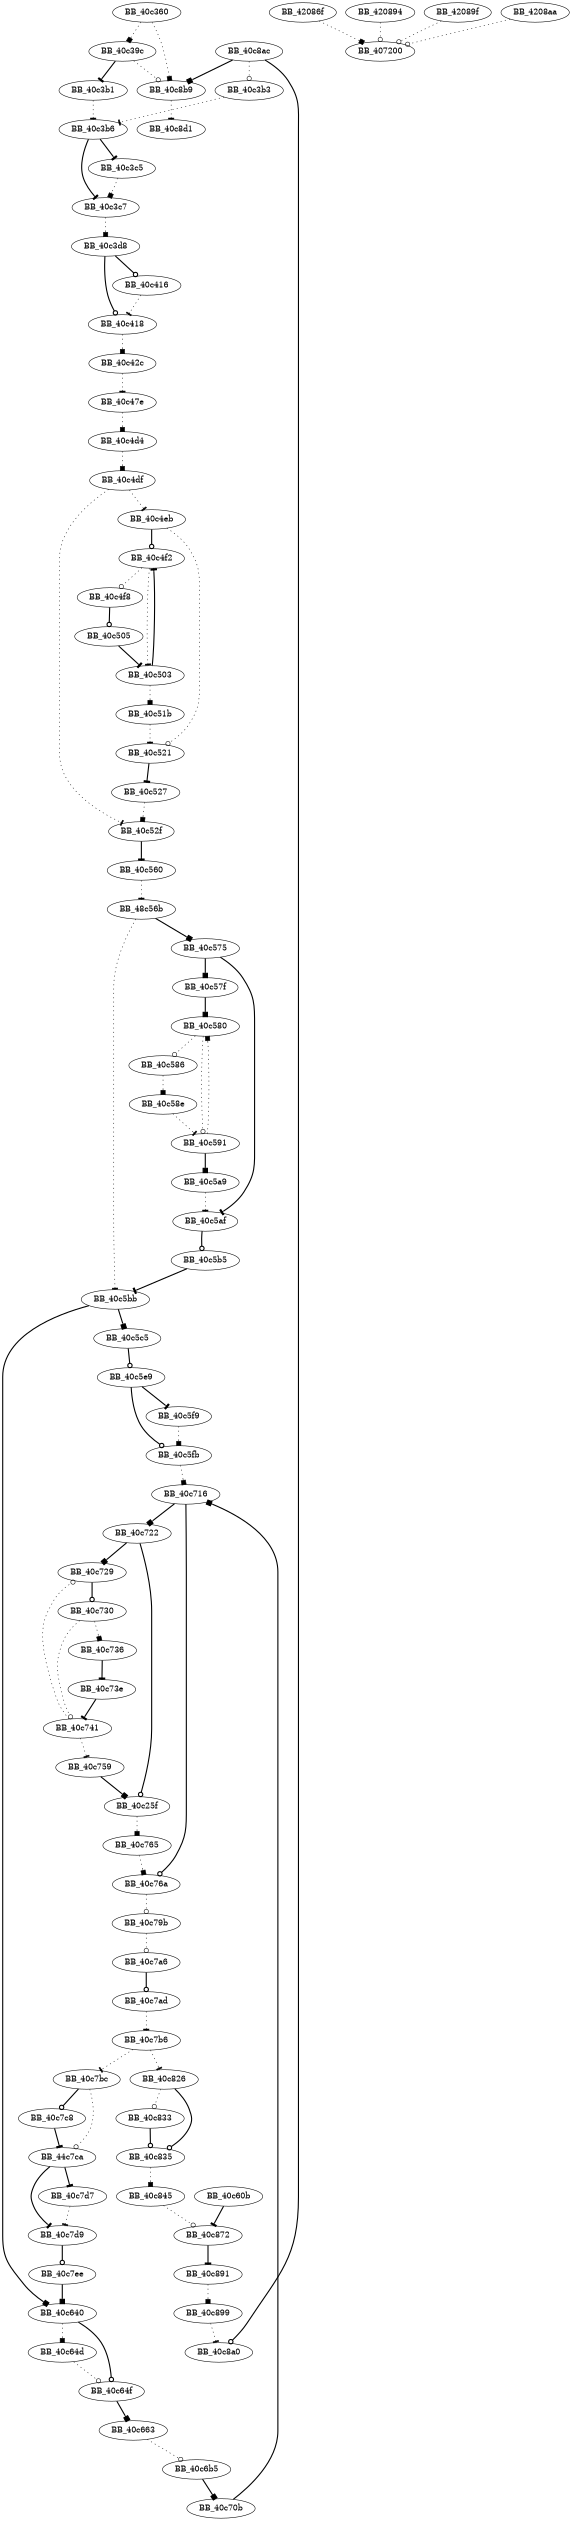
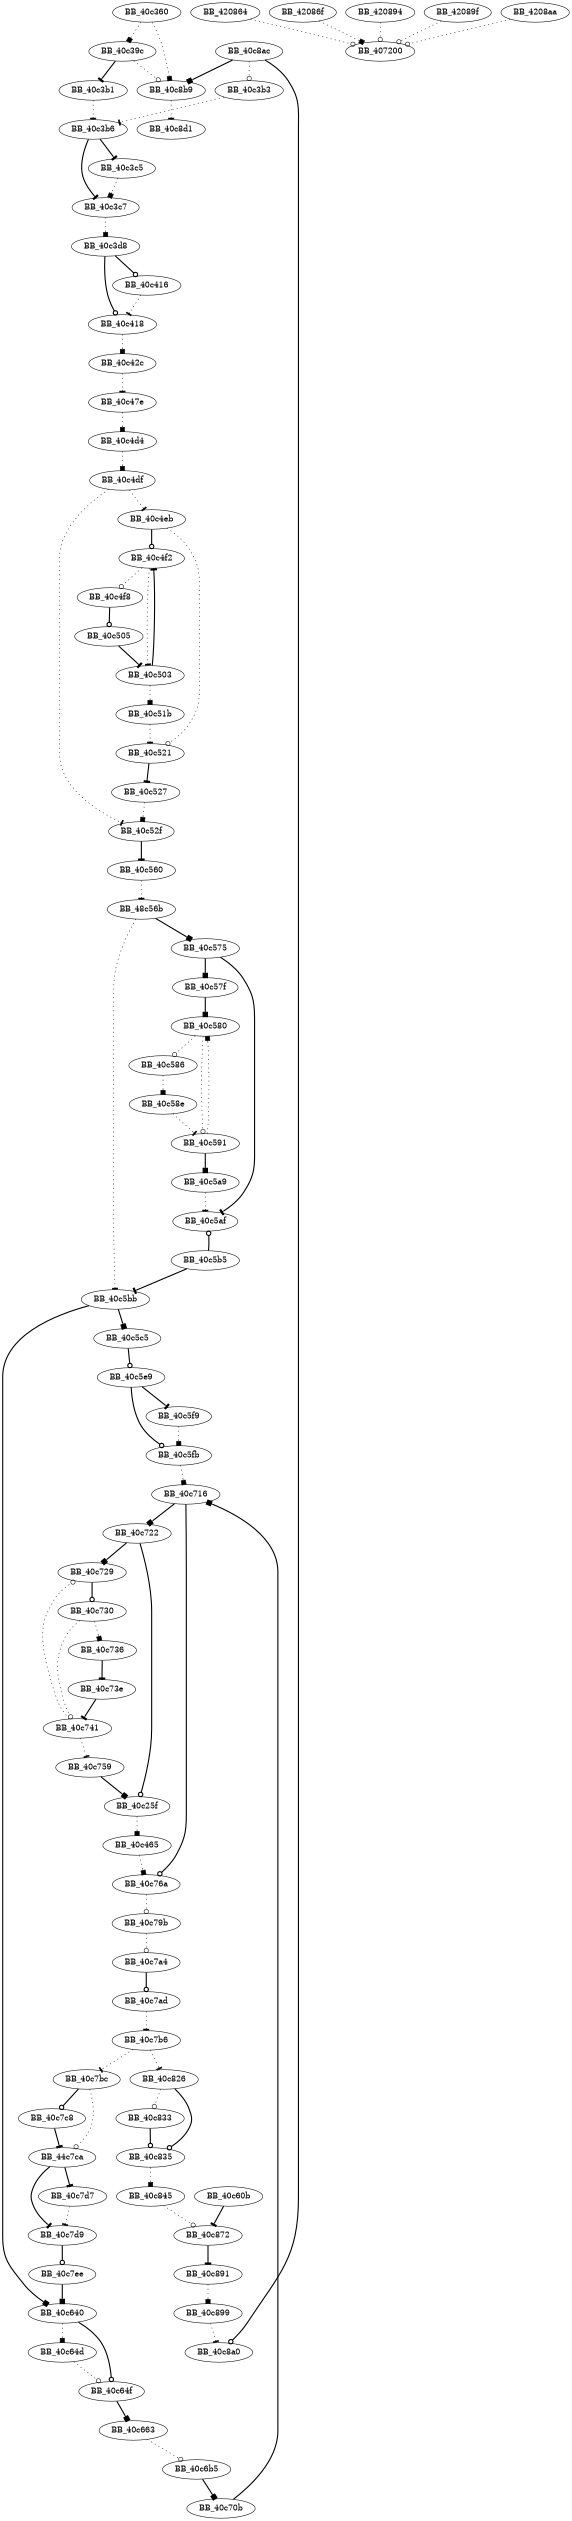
node "BB_420864": added
edge "BB_40c5af" -> "BB_40c5b5": reversed
node "BB_40c765": label "BB_40c765" -> "BB_40c465"
node "BB_40c7a6": label "BB_40c7a6" -> "BB_40c7a4"
